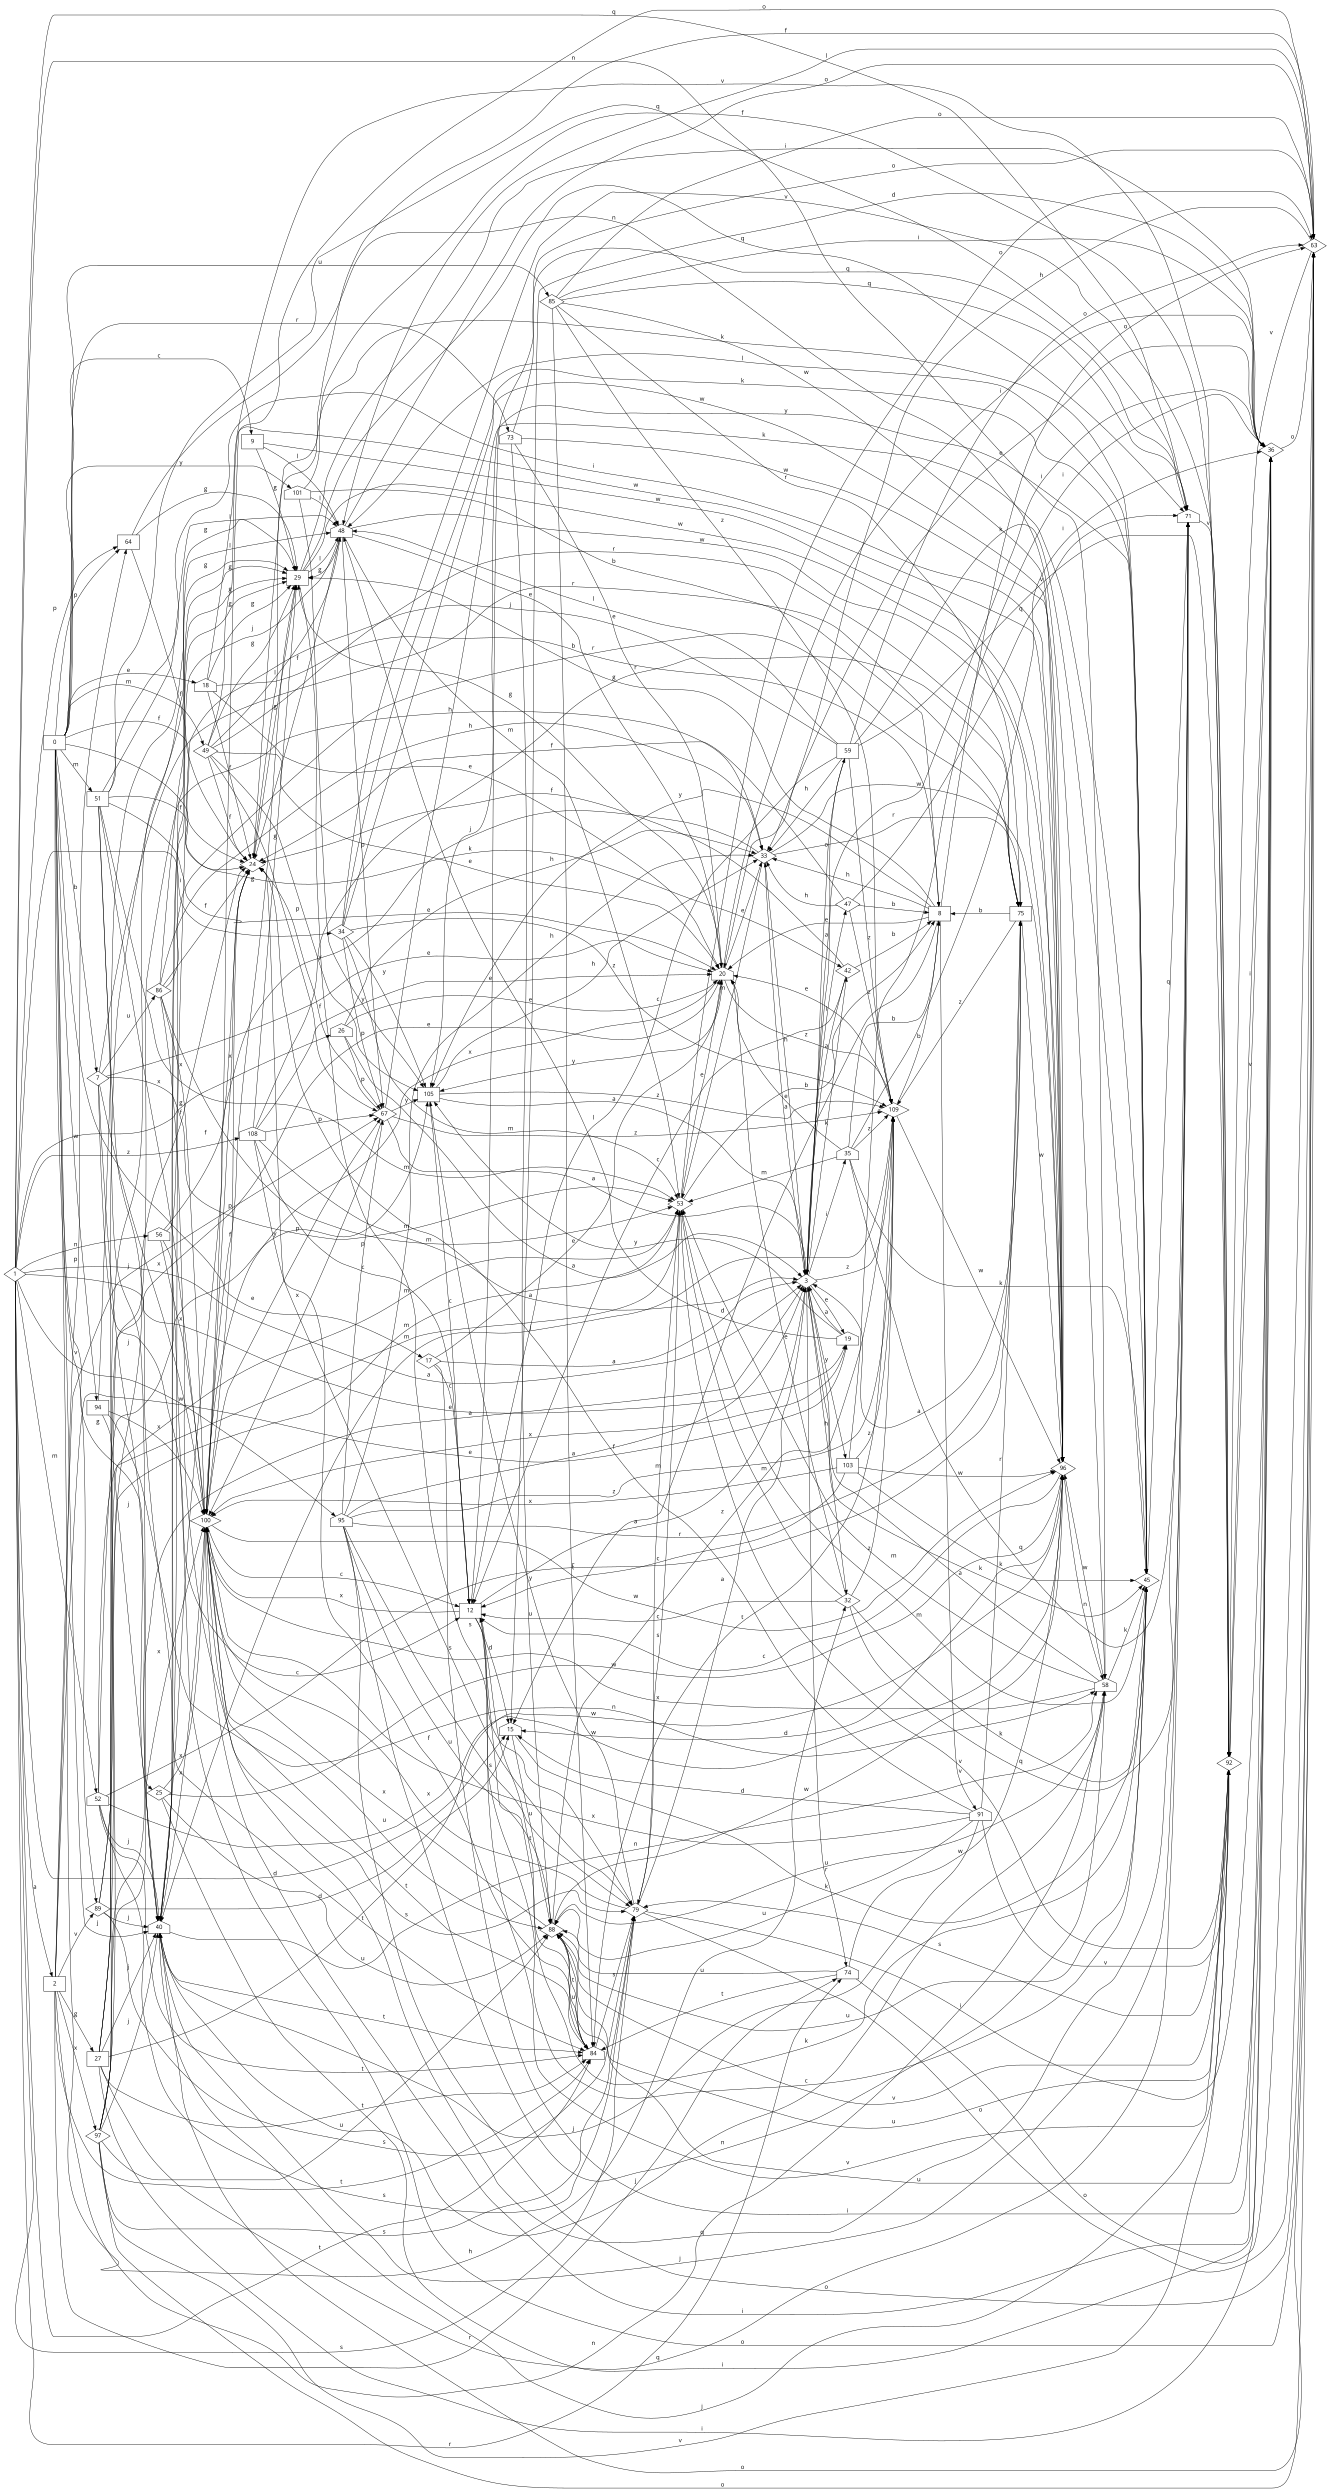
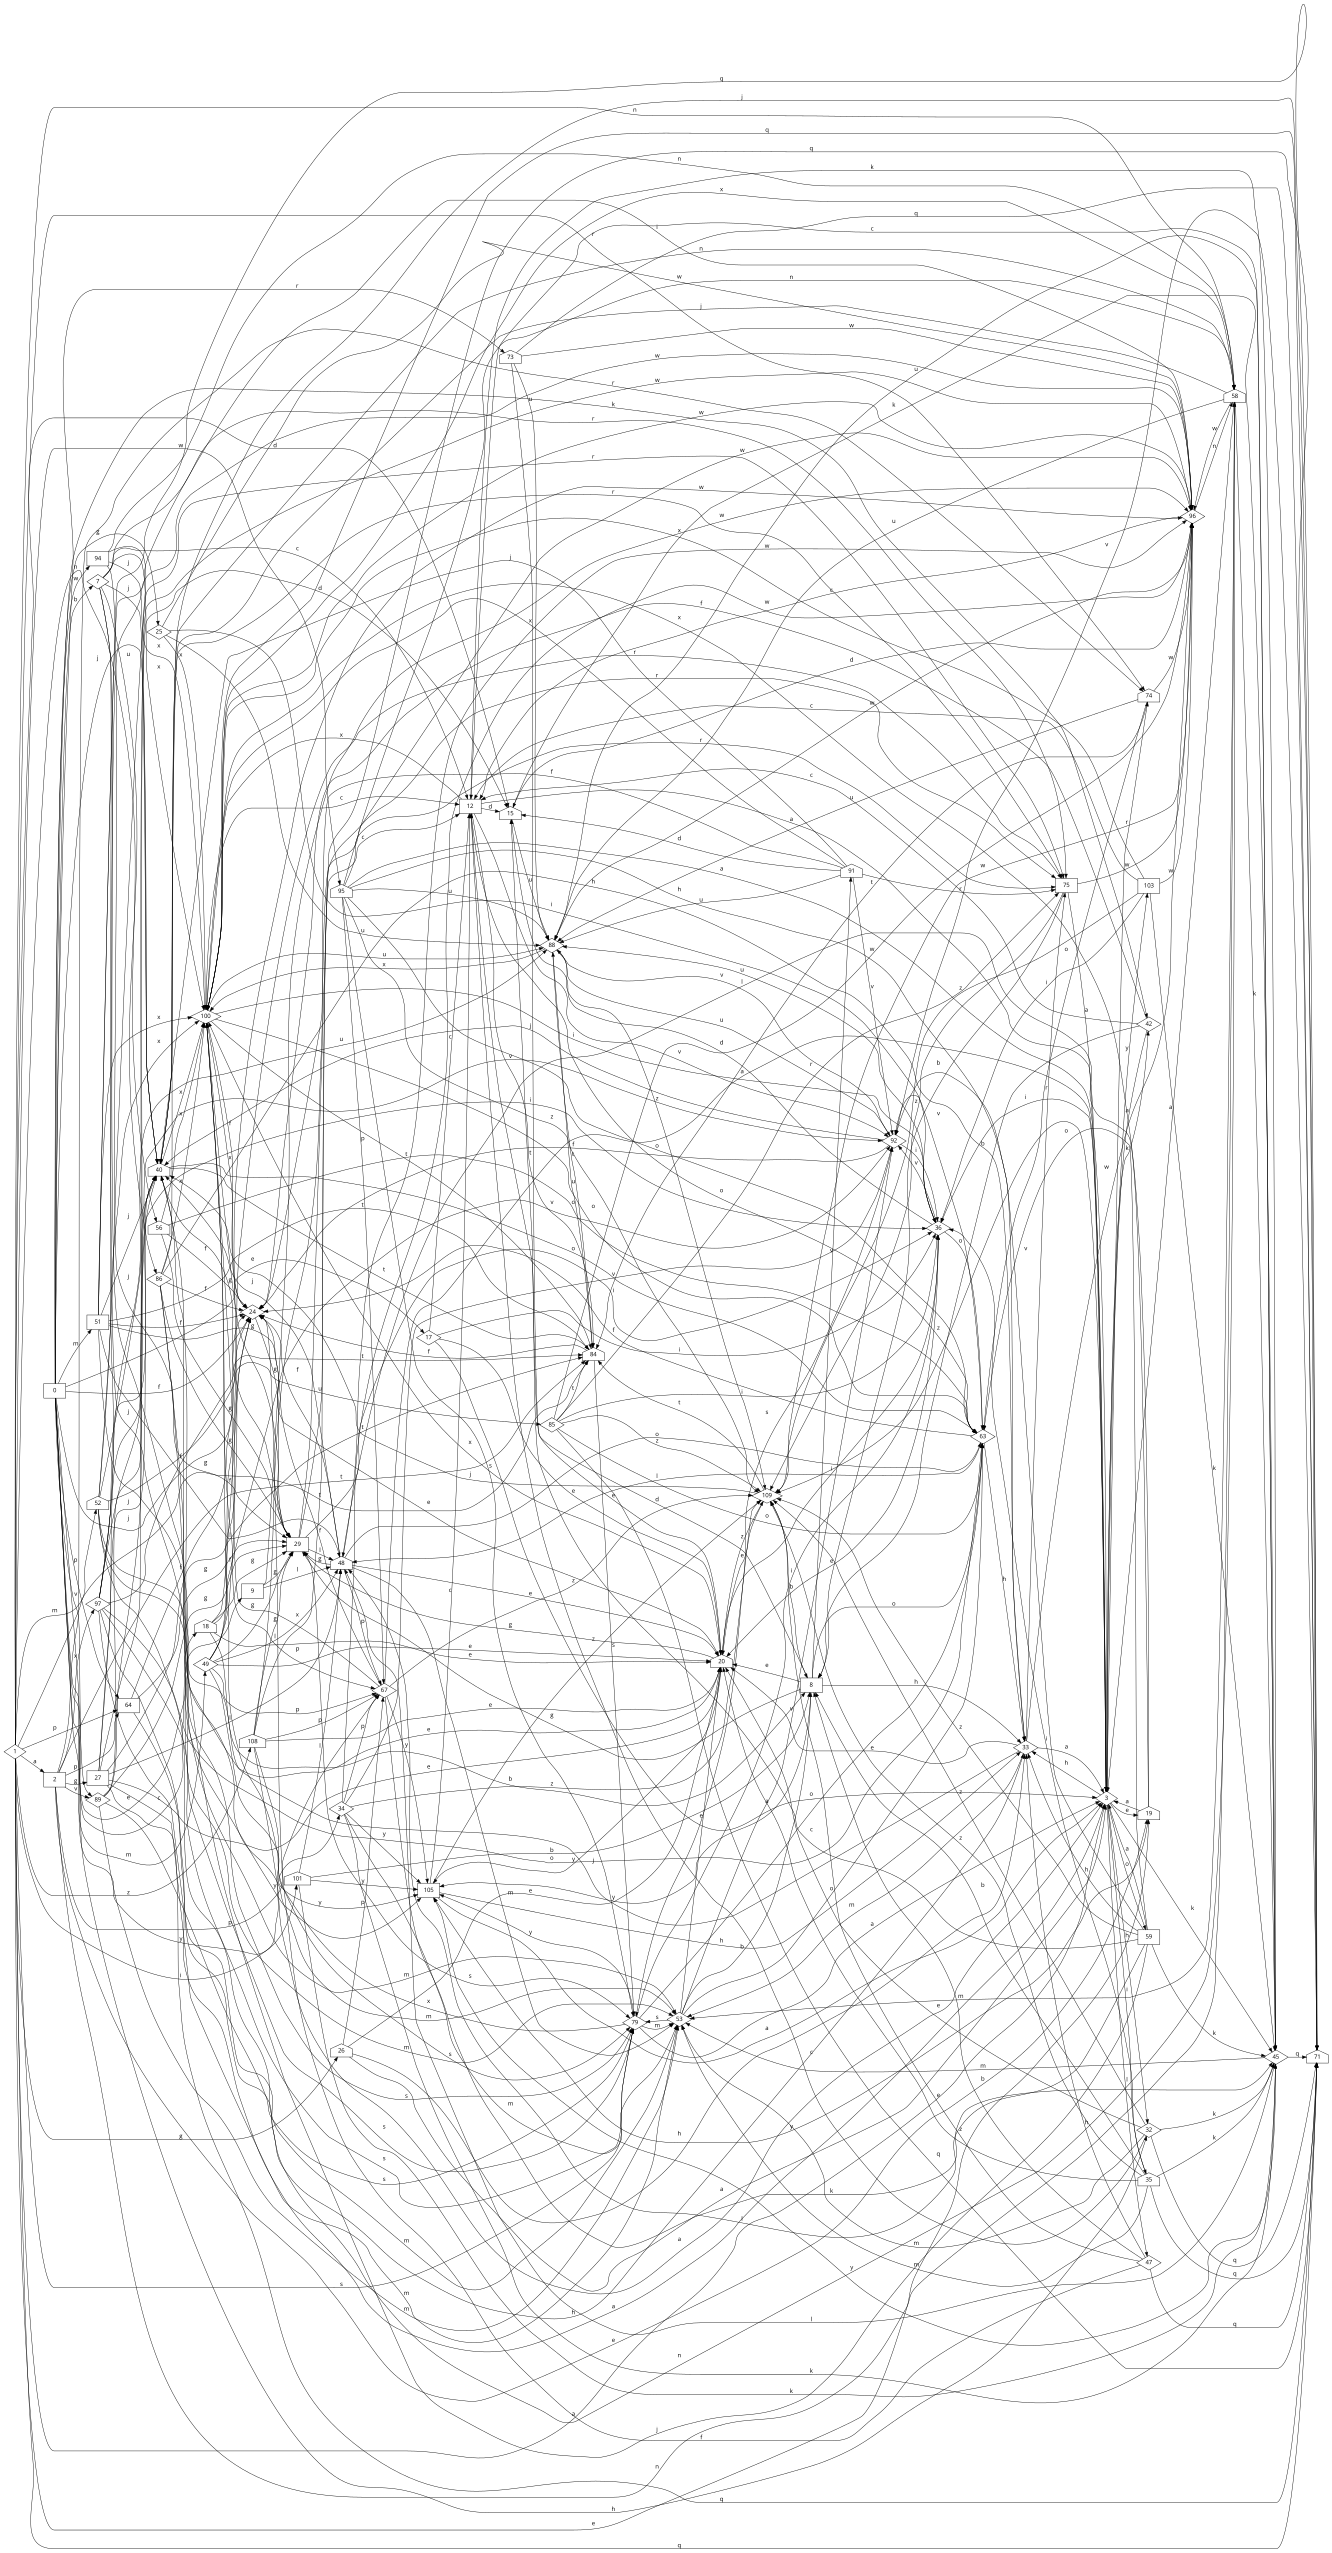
edge "20" -> "33": reversed
